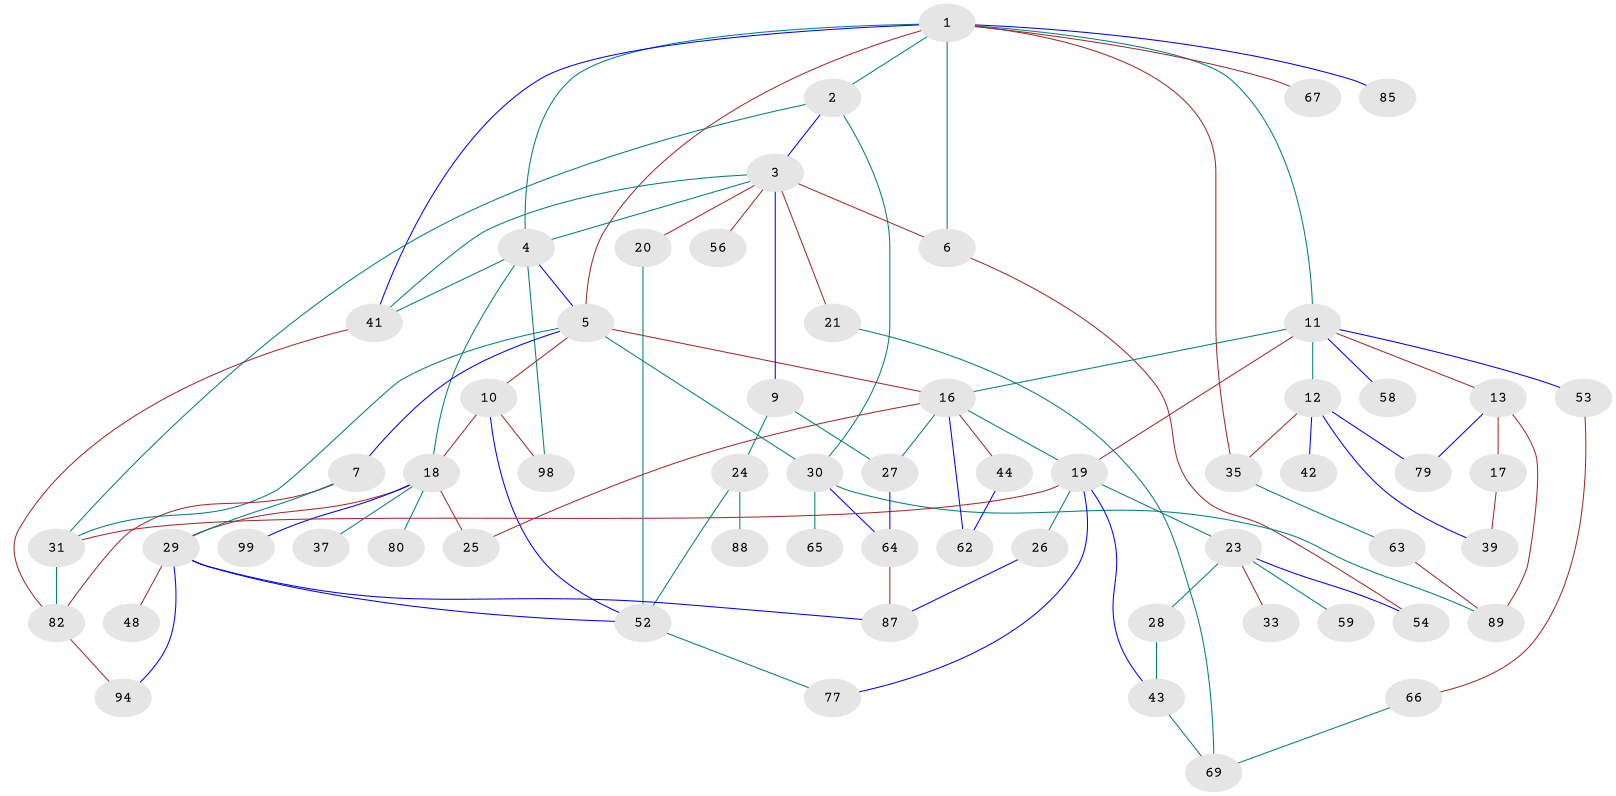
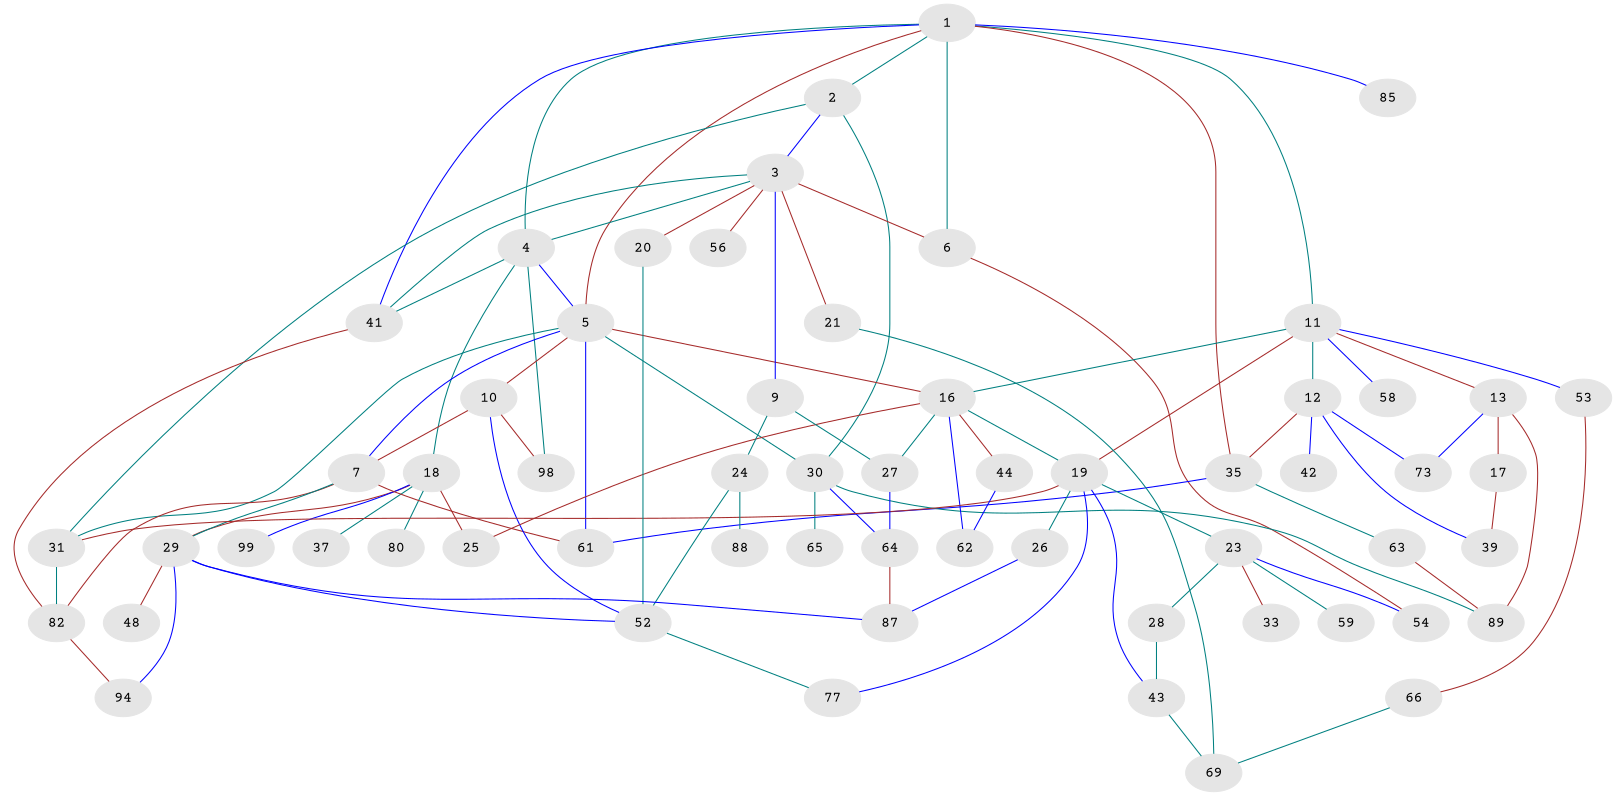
node "67": removed
edge "10" -- "18": now "10" -- "7"
node "79": label "79" -> "73"
node "61": added
